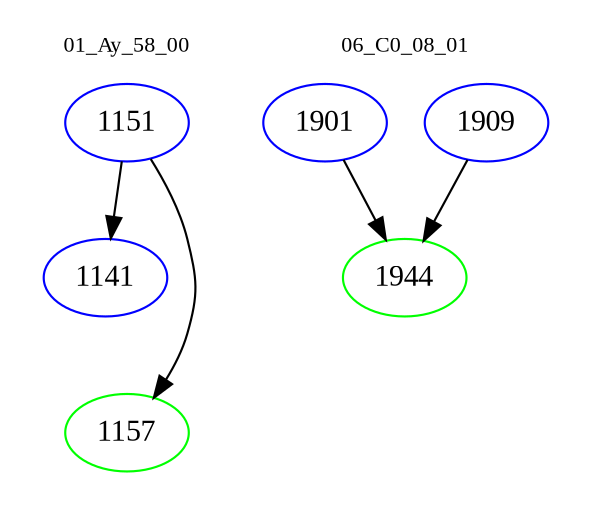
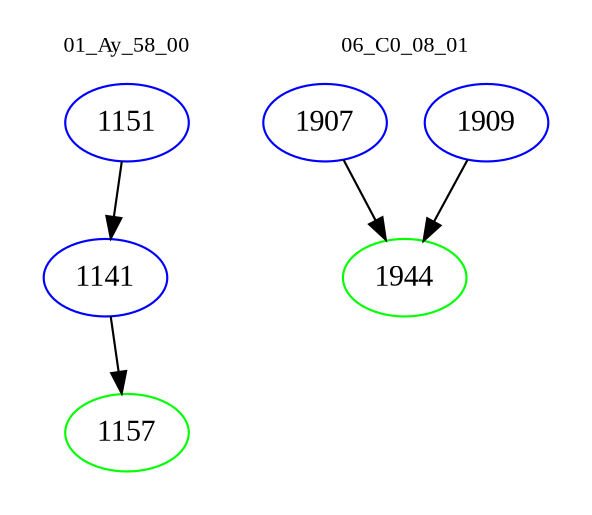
node "1901": label "1901" -> "1907"
edge "1151" -> "1157": now "1141" -> "1157"
